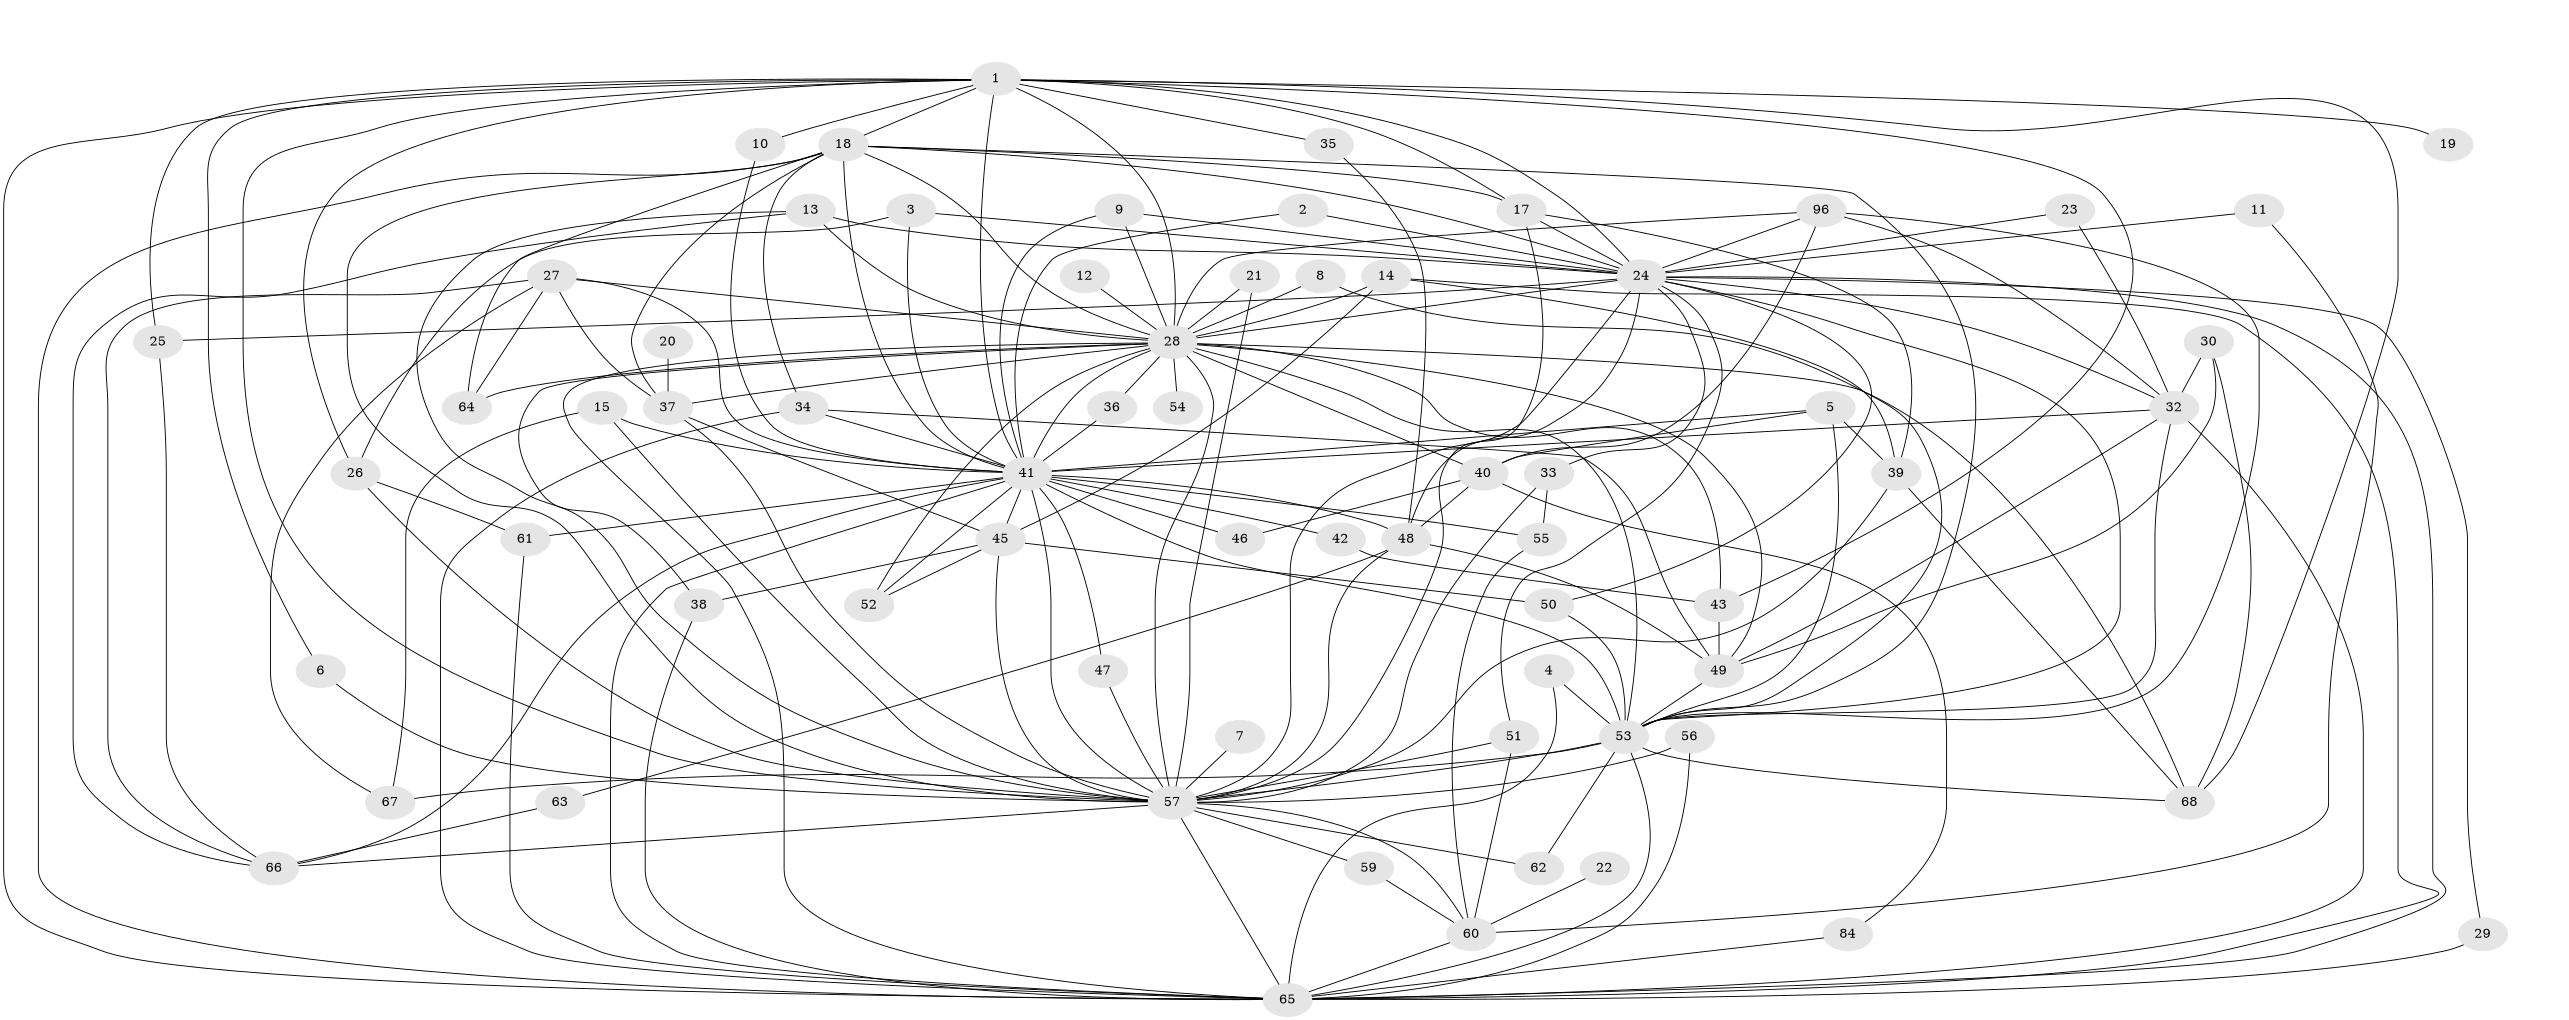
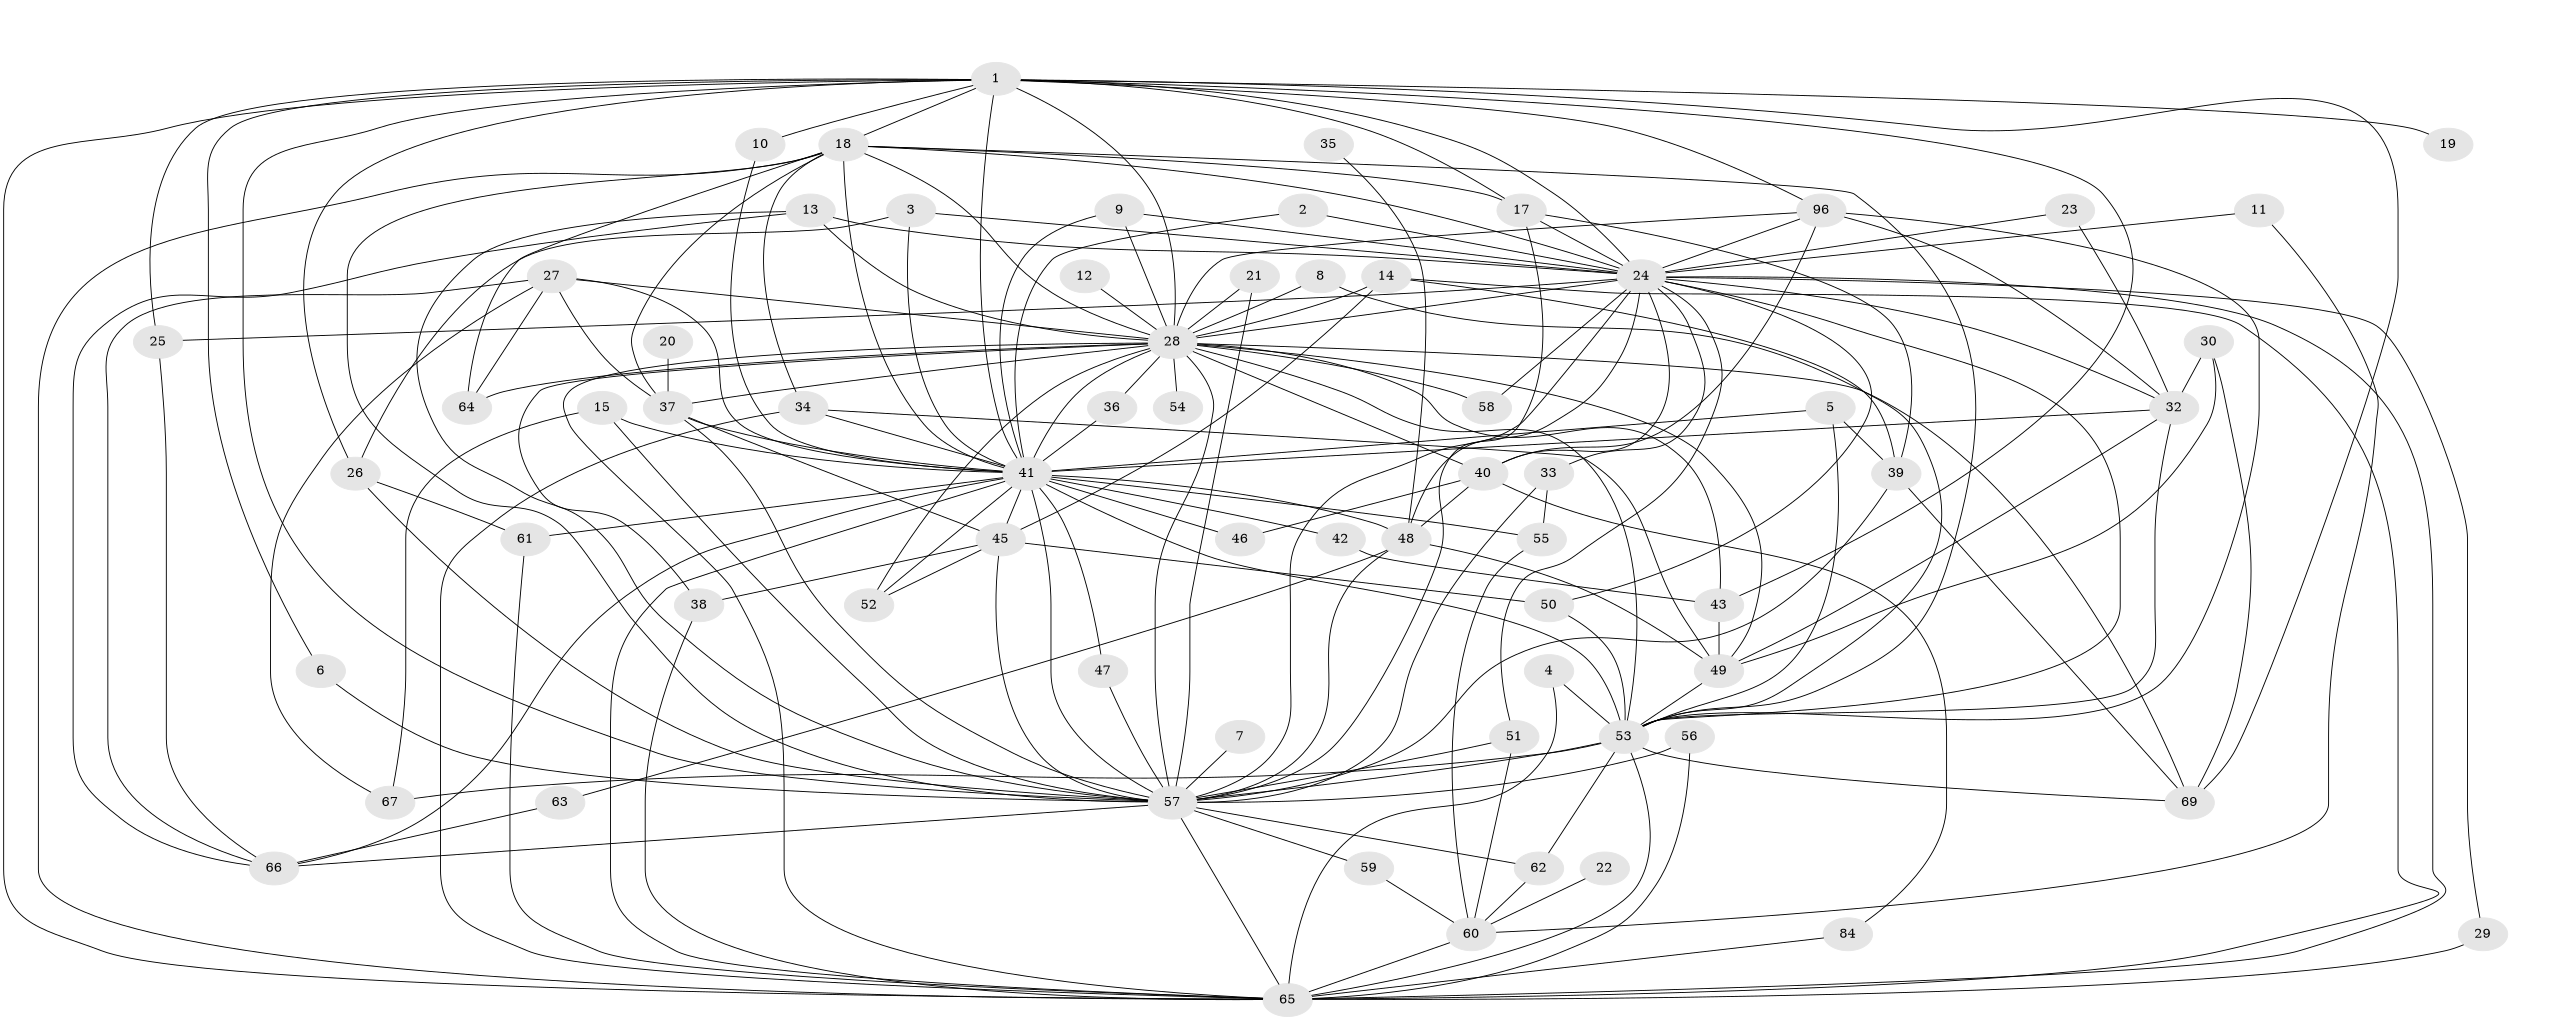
edge "1" -- "35": now "1" -- "96"
node "58": added
edge "5" -- "40": now "24" -- "40"
edge "37" -- "41": added
node "68": label "68" -> "69"
edge "57" -- "60": now "62" -- "60"
edge "32" -- "65": removed
